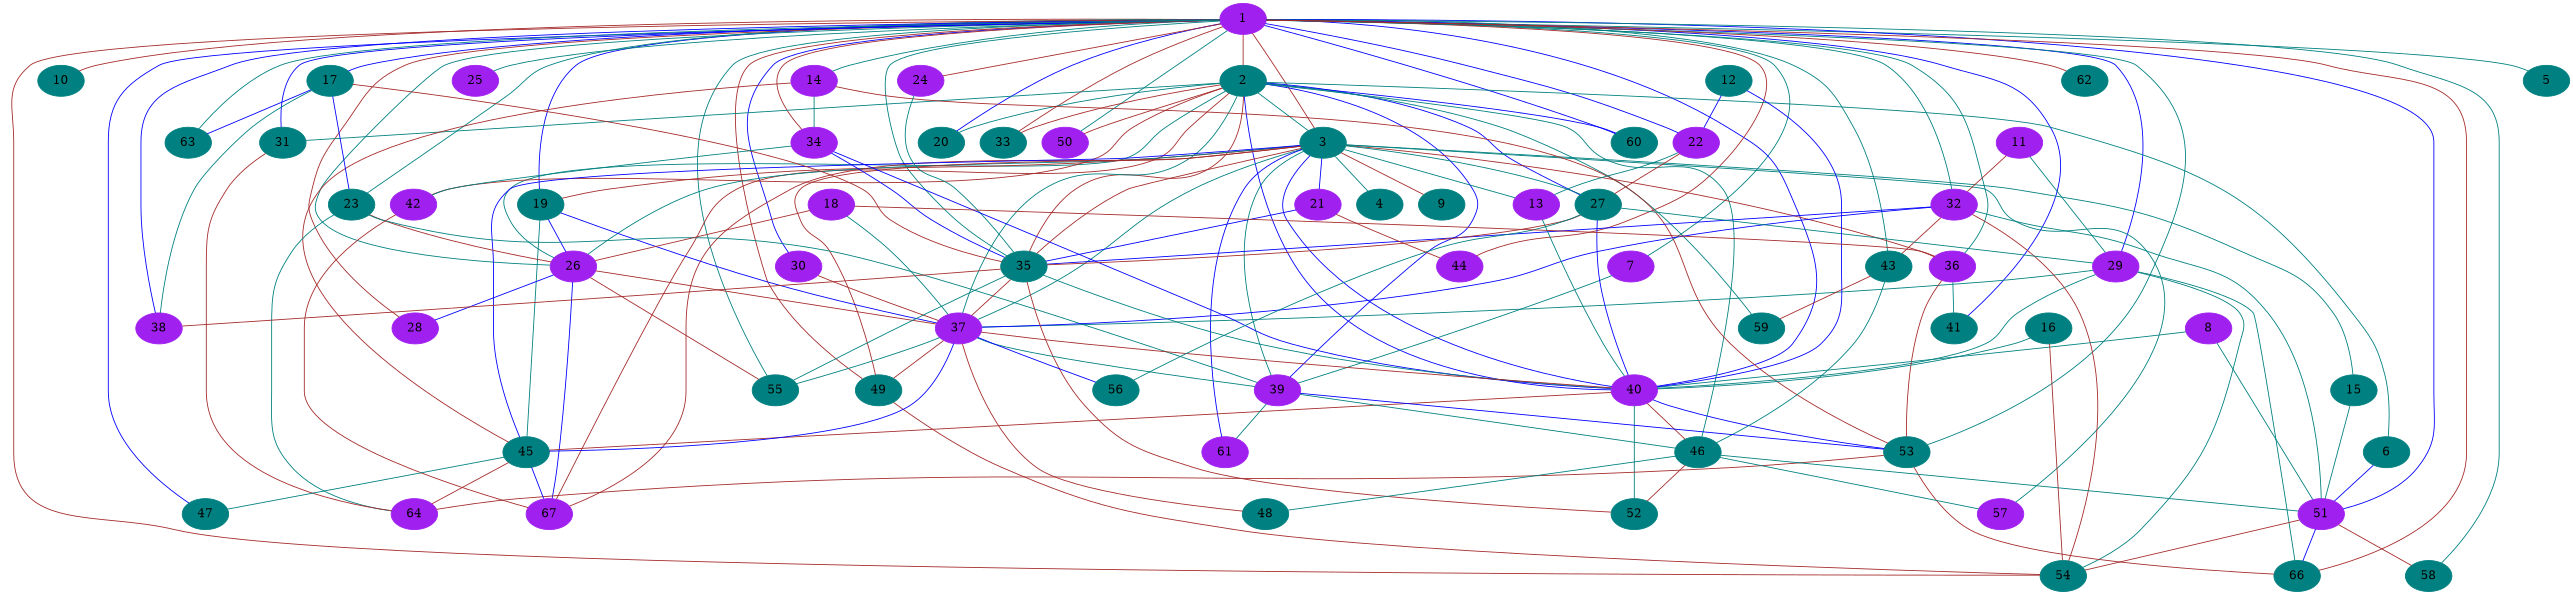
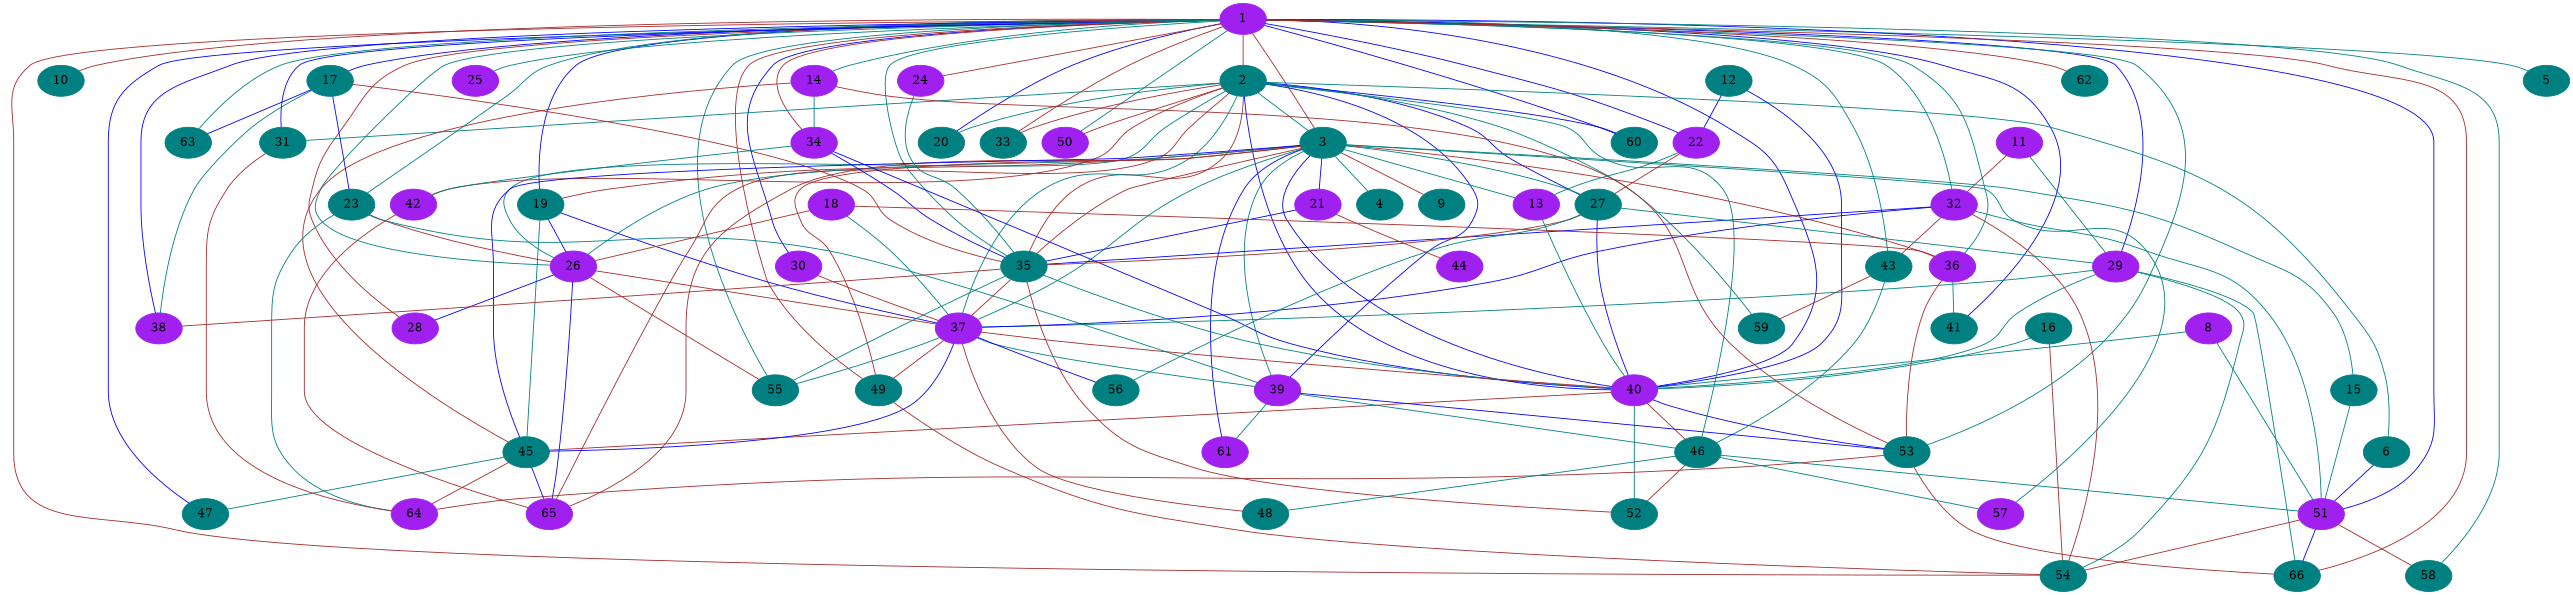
edge "1" -- "44": removed
node "7": removed
node "67": label "67" -> "65"
